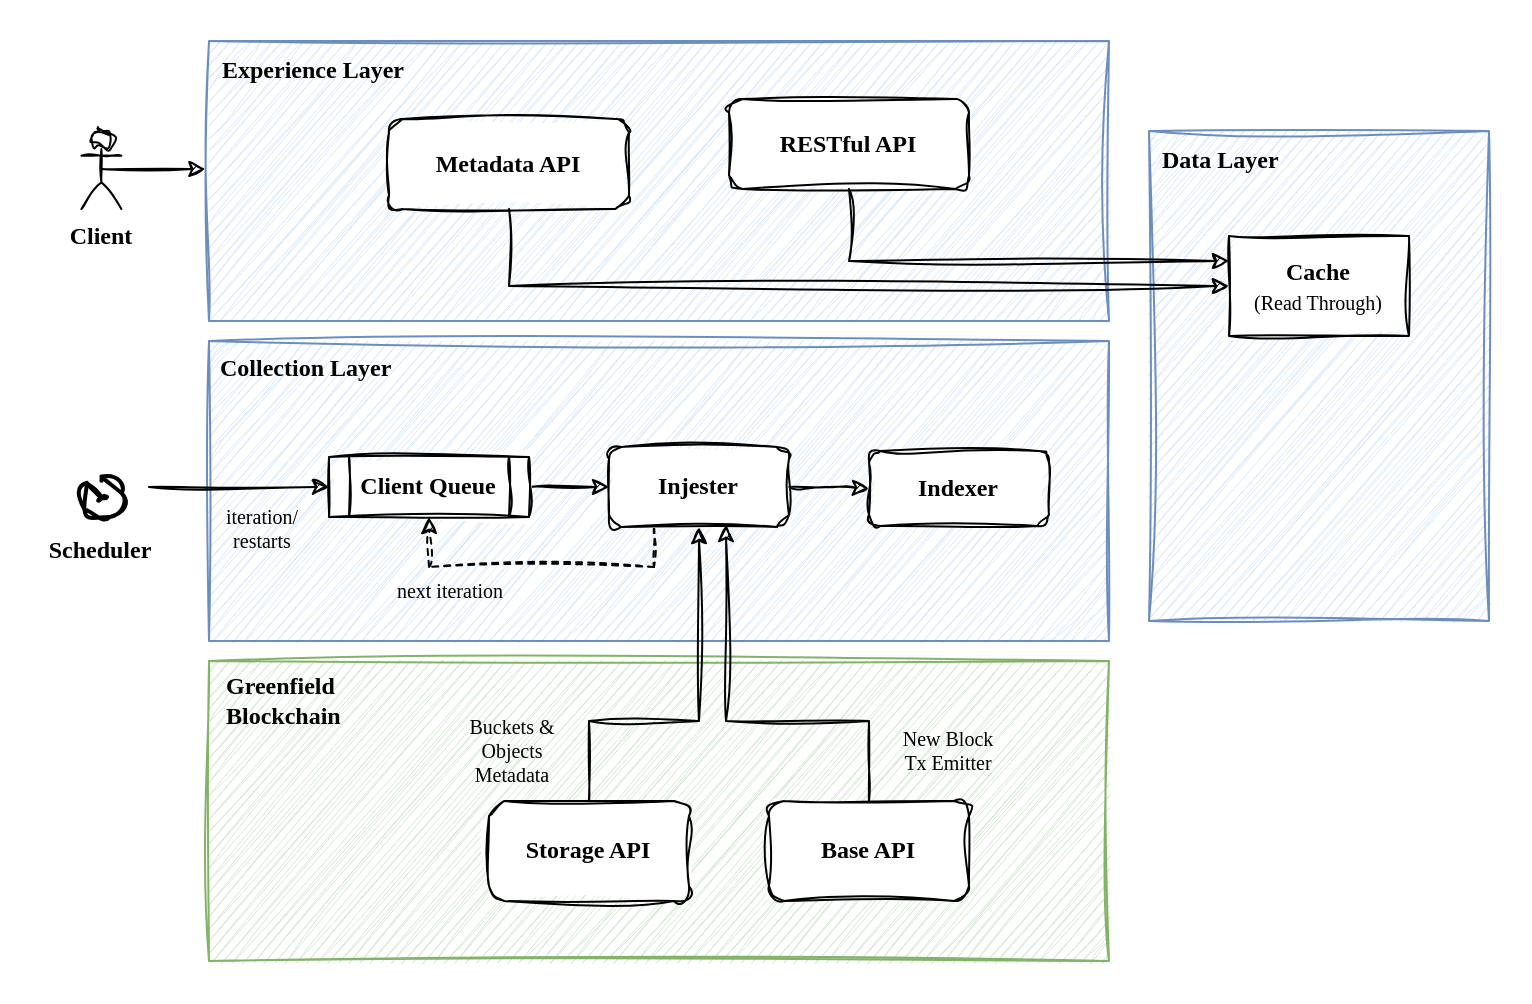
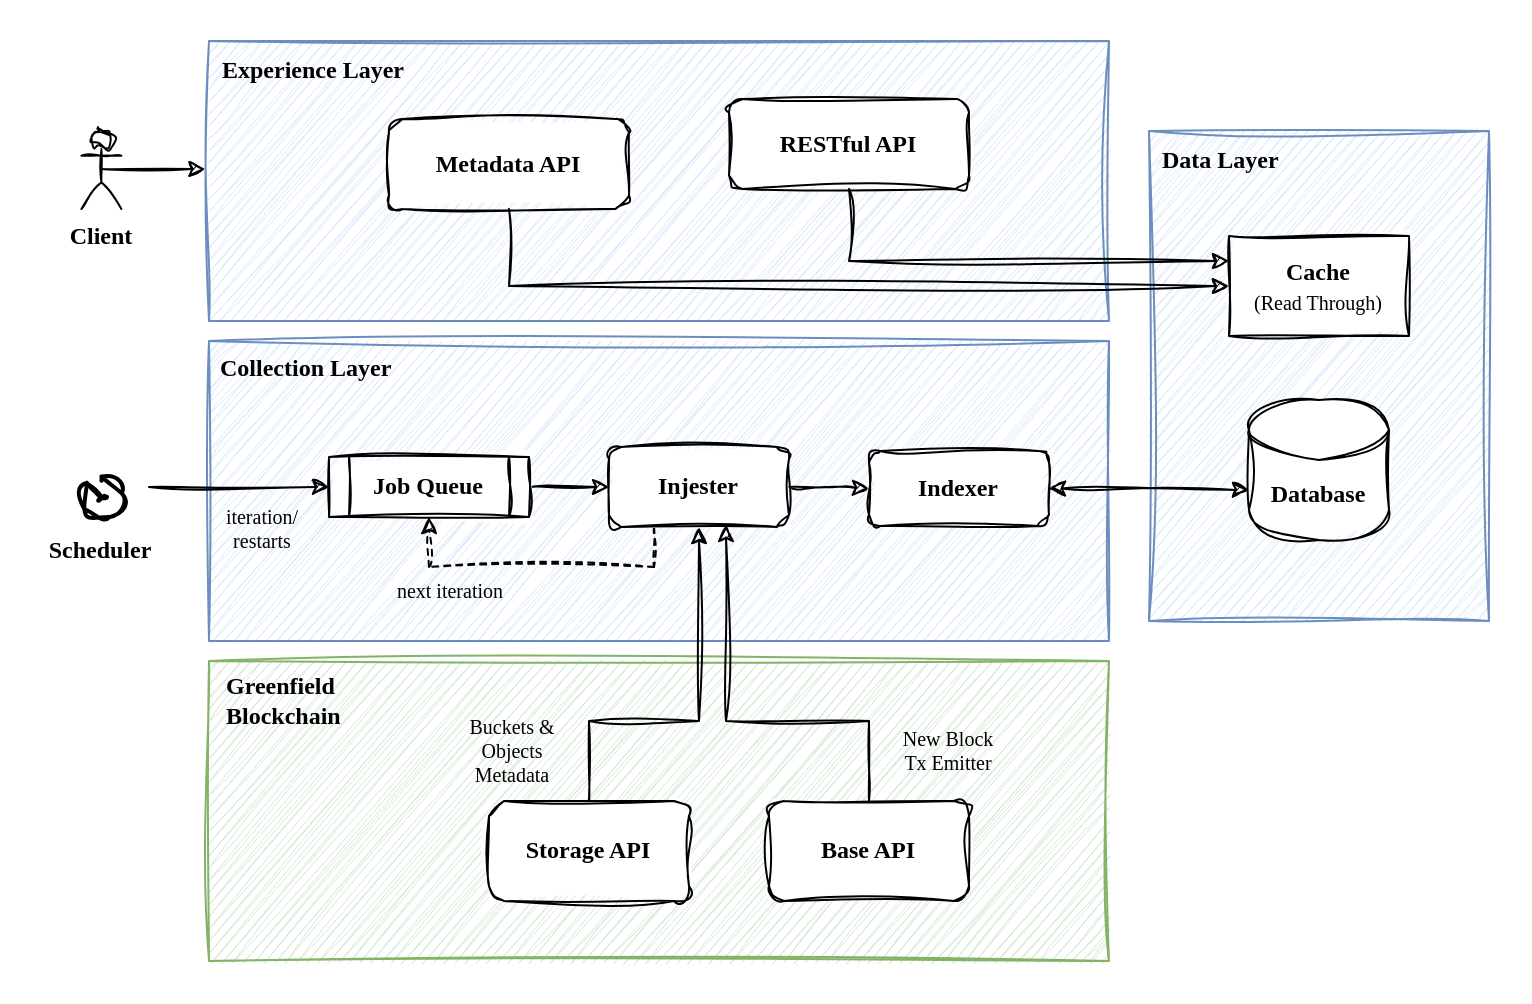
node "Database": added
node "Client Queue": label "Client Queue" -> "Job Queue"
edge "Database" -- "Indexer": added
